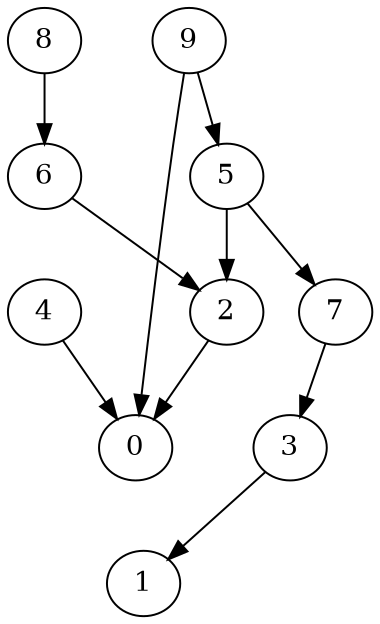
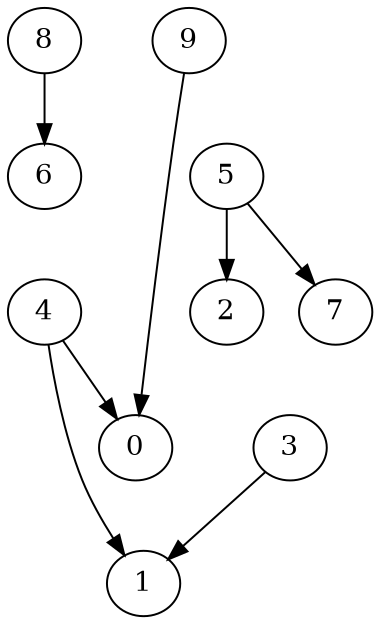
edge "9" -> "5": removed
edge "6" -> "2": removed
edge "2" -> "0": removed
edge "7" -> "3": removed
edge "4" -> "1": added
